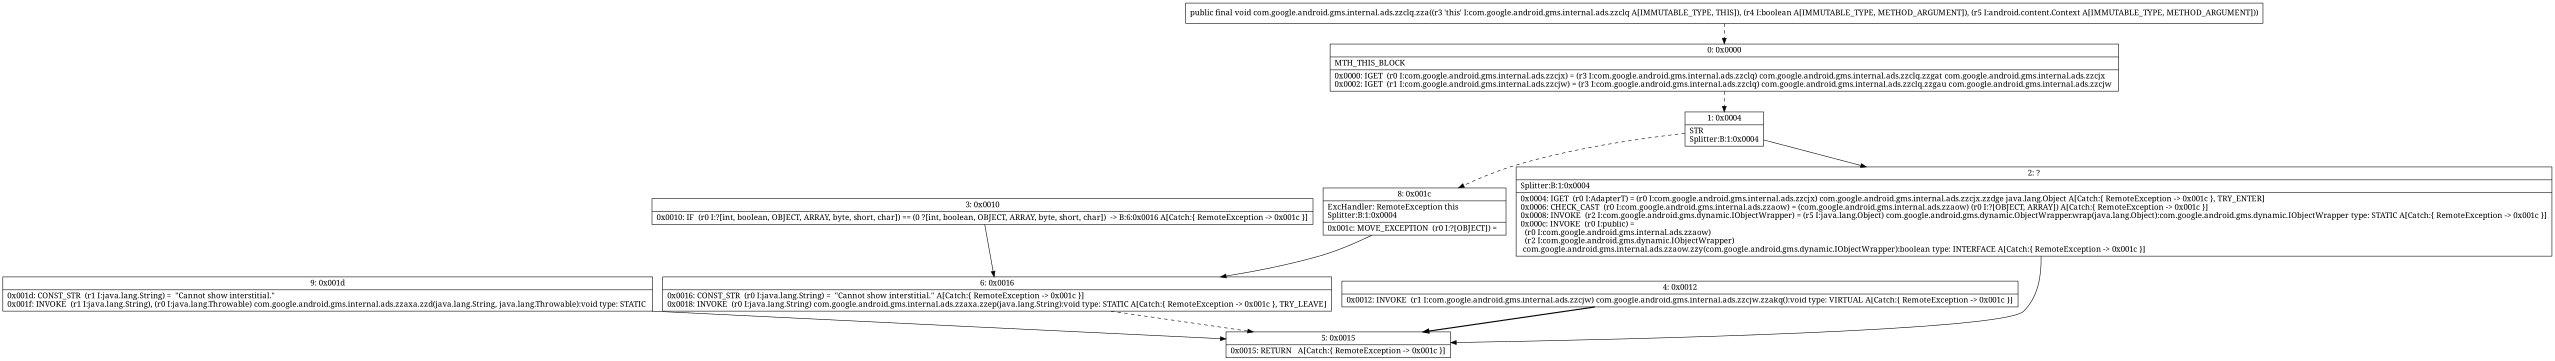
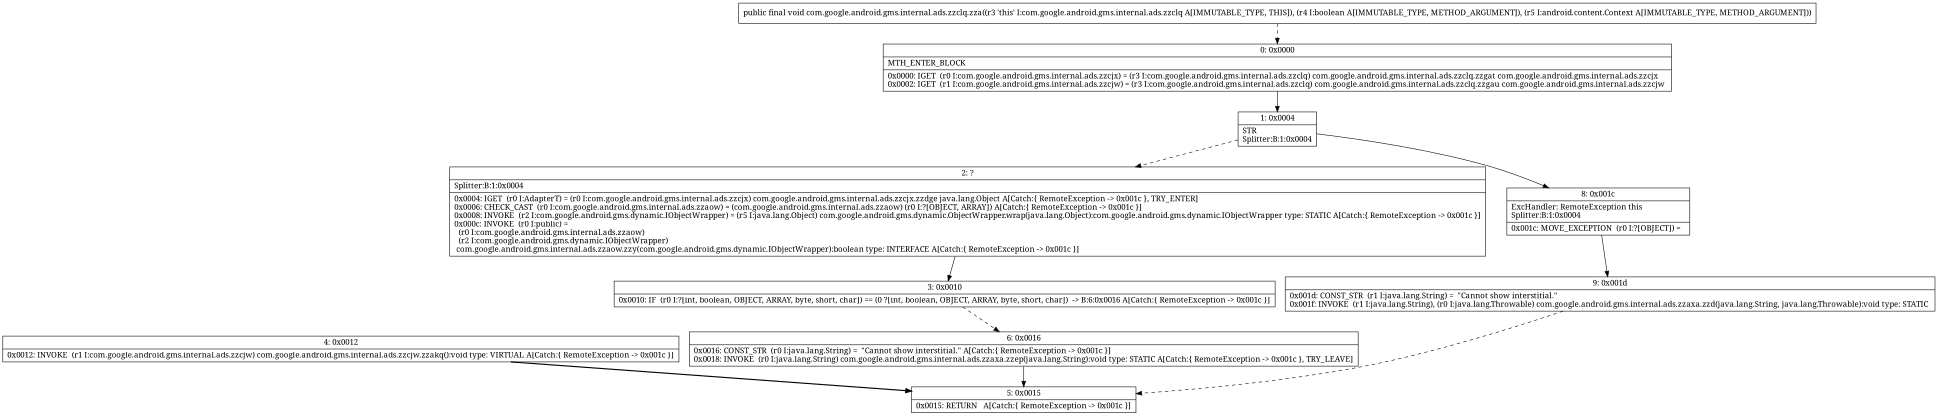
node "0: 0x0000": text "MTH_THIS_BLOCK" -> "MTH_ENTER_BLOCK"
edge "0: 0x0000" -> "1: 0x0004": style dashed -> solid
edge "1: 0x0004" -> "8: 0x001c": style dashed -> solid
edge "1: 0x0004" -> "2: ?": style solid -> dashed
edge "3: 0x0010" -> "6: 0x0016": style solid -> dashed
edge "8: 0x001c" -> "6: 0x0016": now "8: 0x001c" -> "9: 0x001d"
edge "6: 0x0016" -> "5: 0x0015": style dashed -> solid
edge "9: 0x001d" -> "5: 0x0015": style solid -> dashed
edge "2: ?" -> "5: 0x0015": now "2: ?" -> "3: 0x0010"
